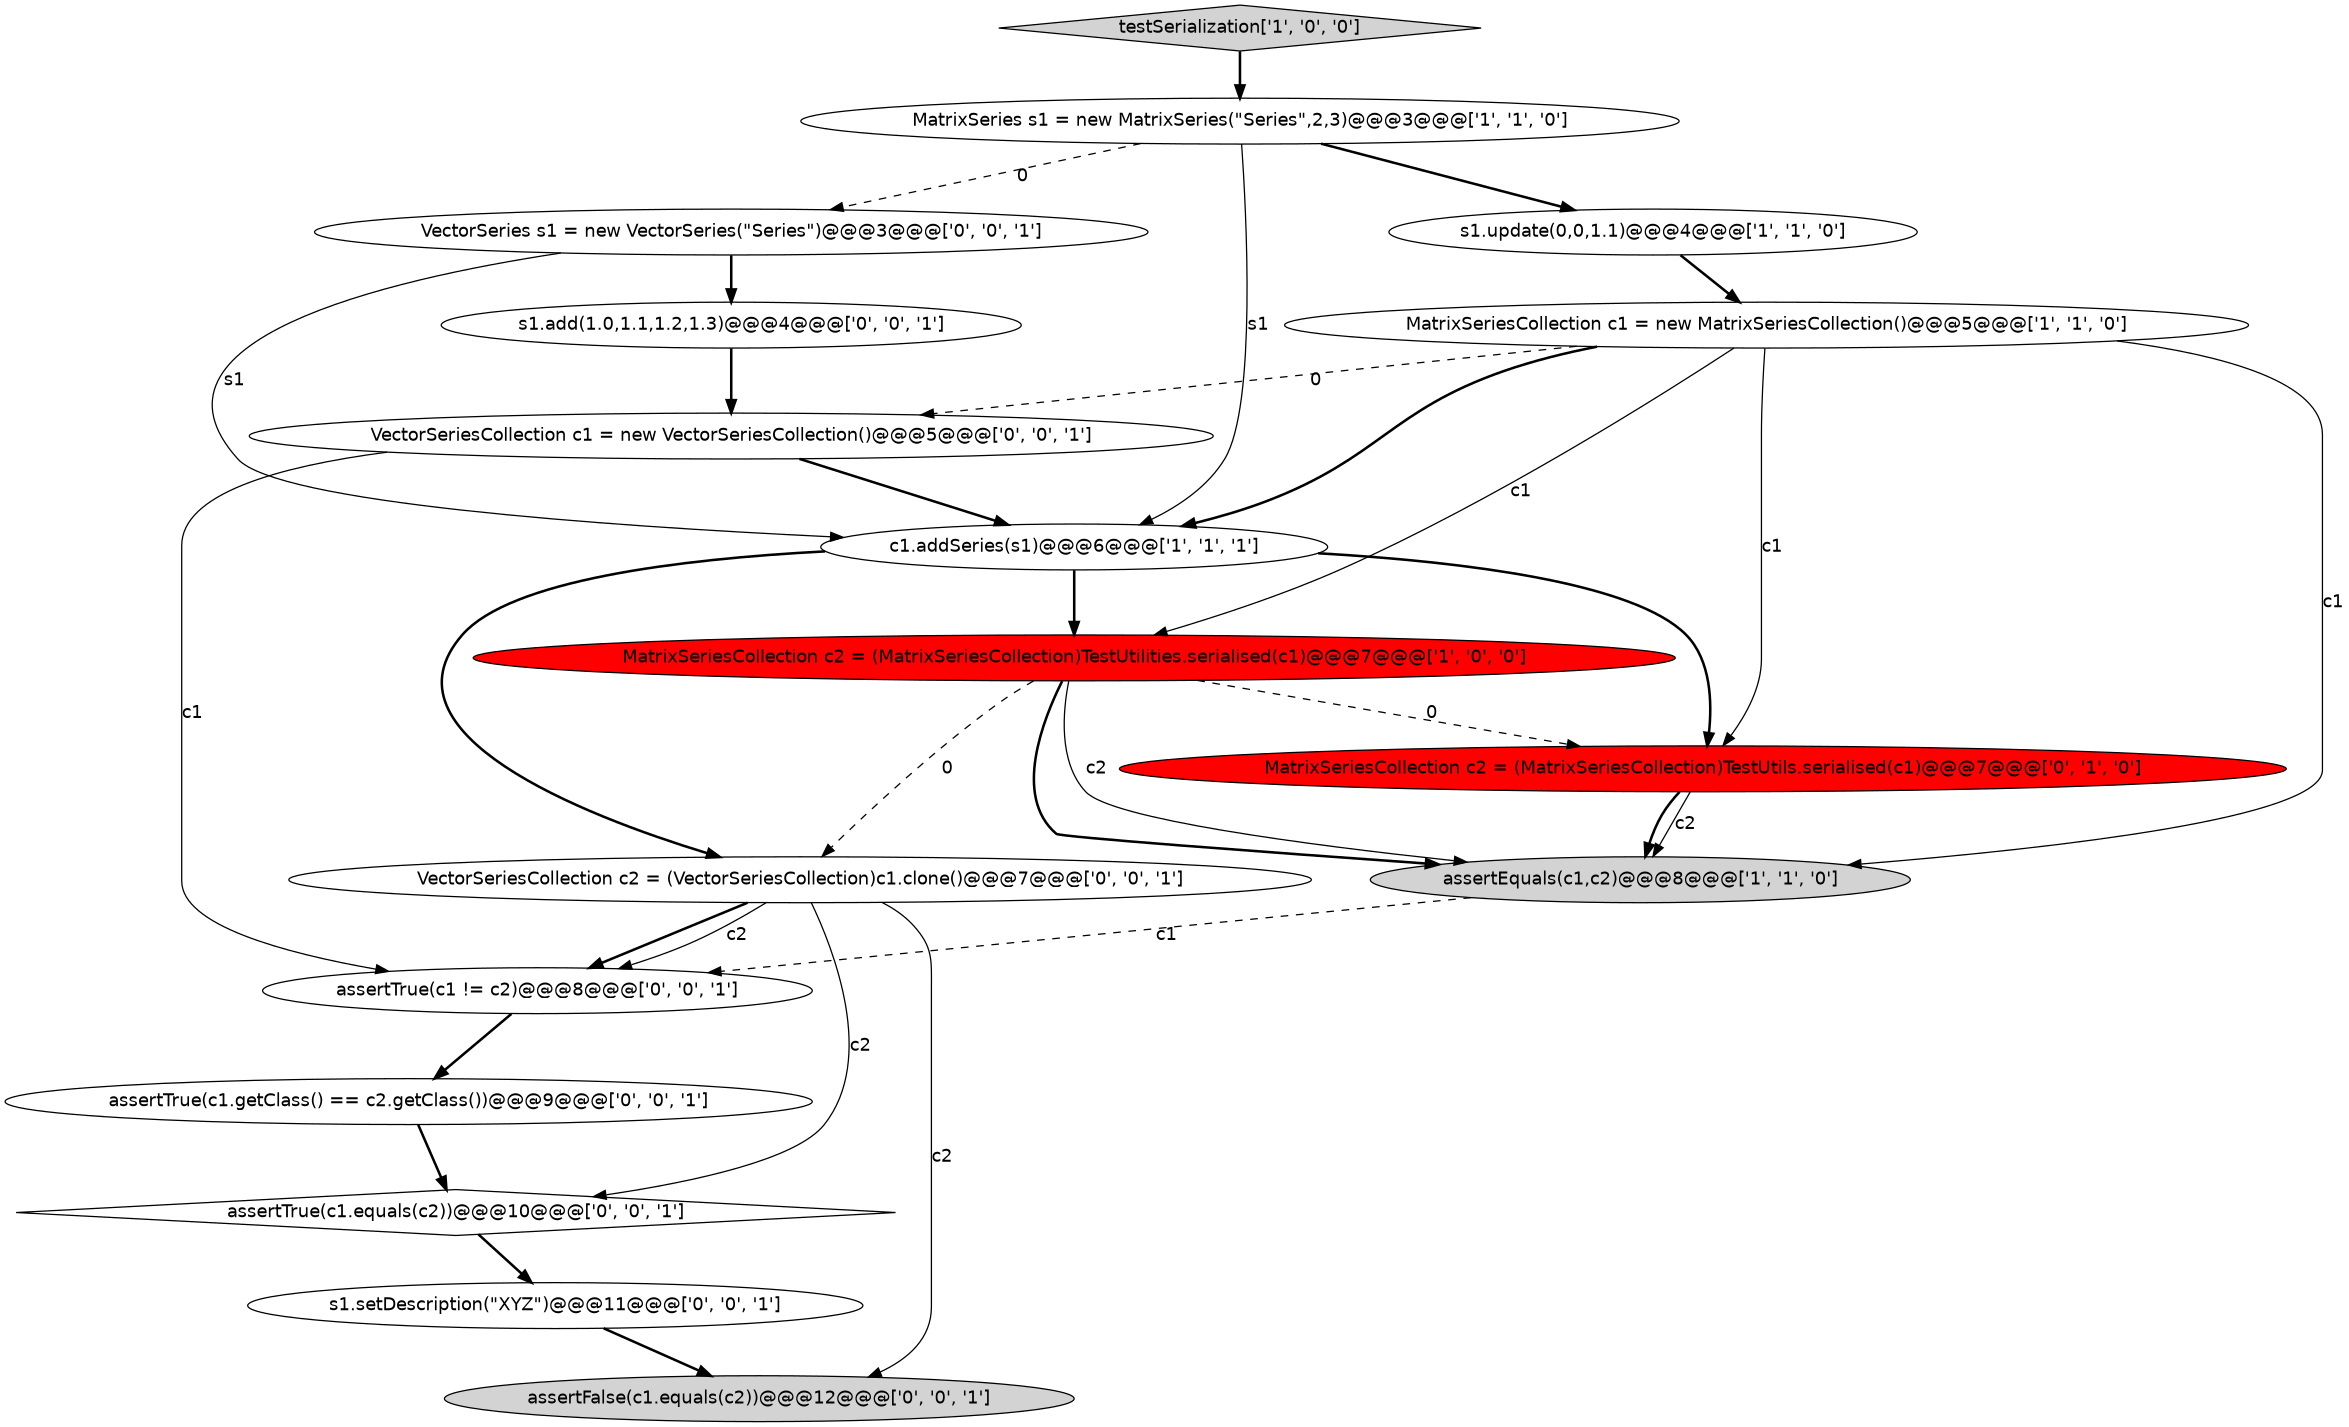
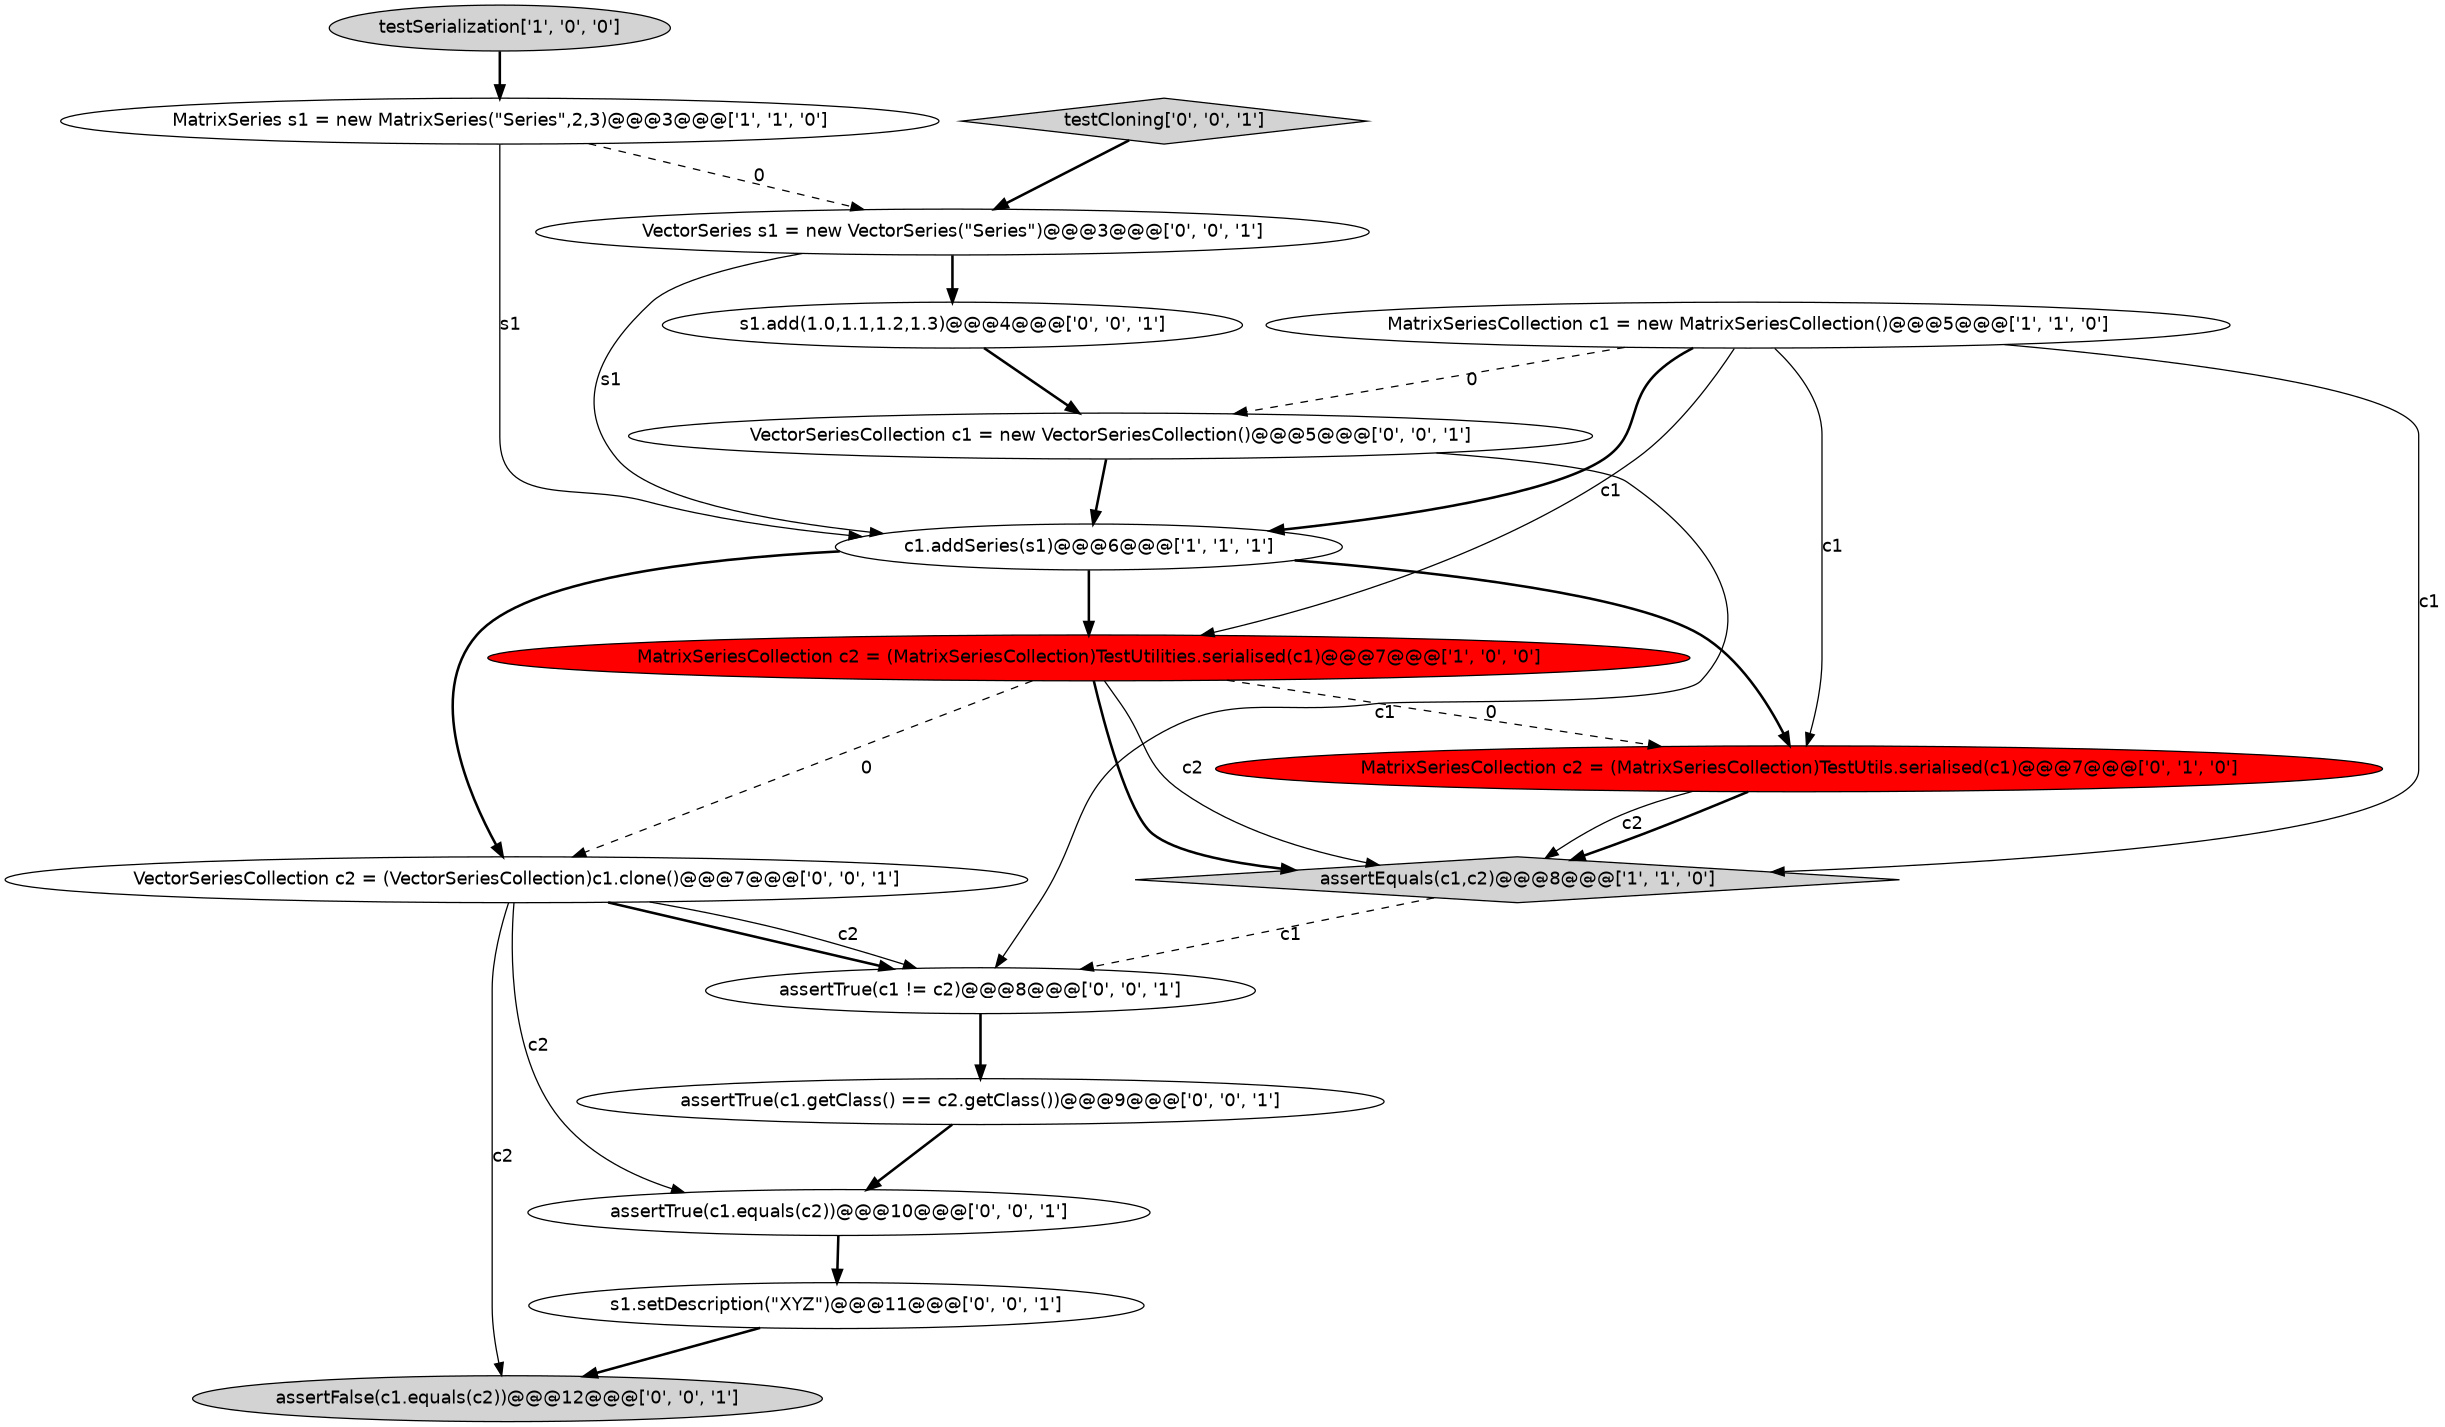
node "testSerialization['1', '0', '0']": shape diamond -> ellipse
node "testCloning['0', '0', '1']": added
node "s1.update(0,0,1.1)@@@4@@@['1', '1', '0']": removed
node "assertEquals(c1,c2)@@@8@@@['1', '1', '0']": shape ellipse -> diamond
node "assertTrue(c1.equals(c2))@@@10@@@['0', '0', '1']": shape diamond -> ellipse
